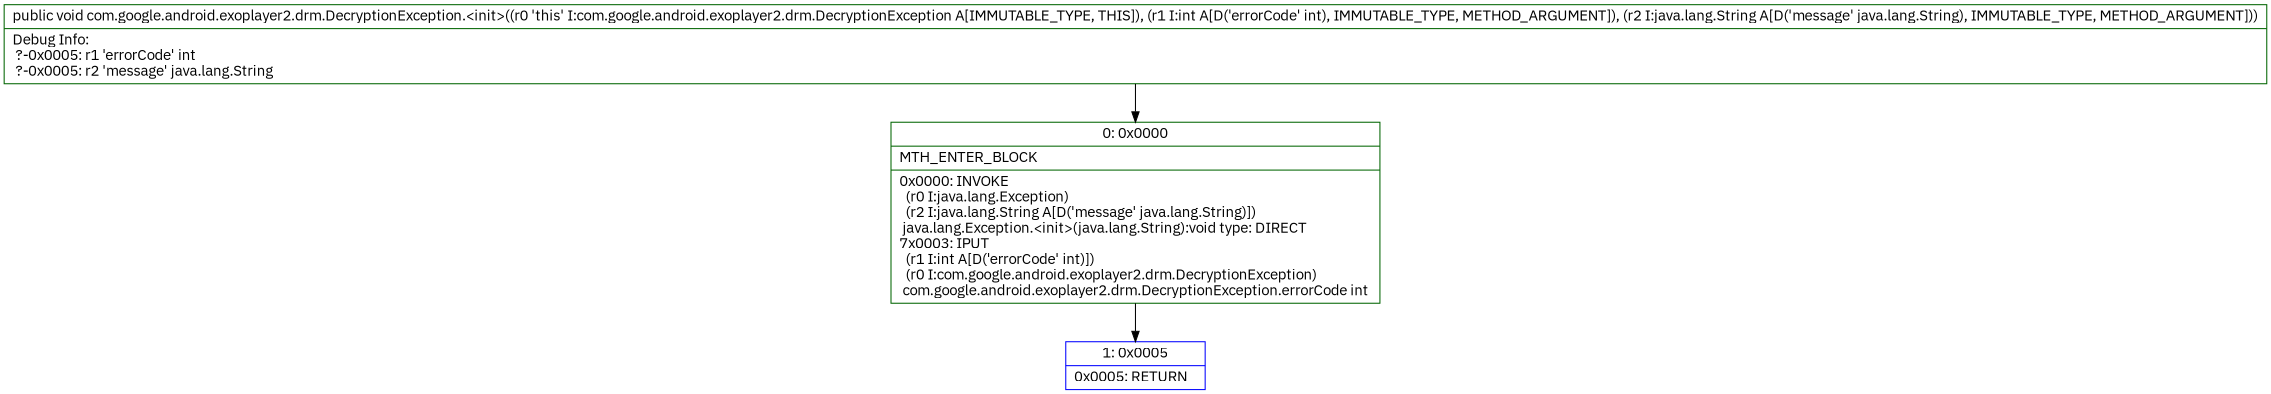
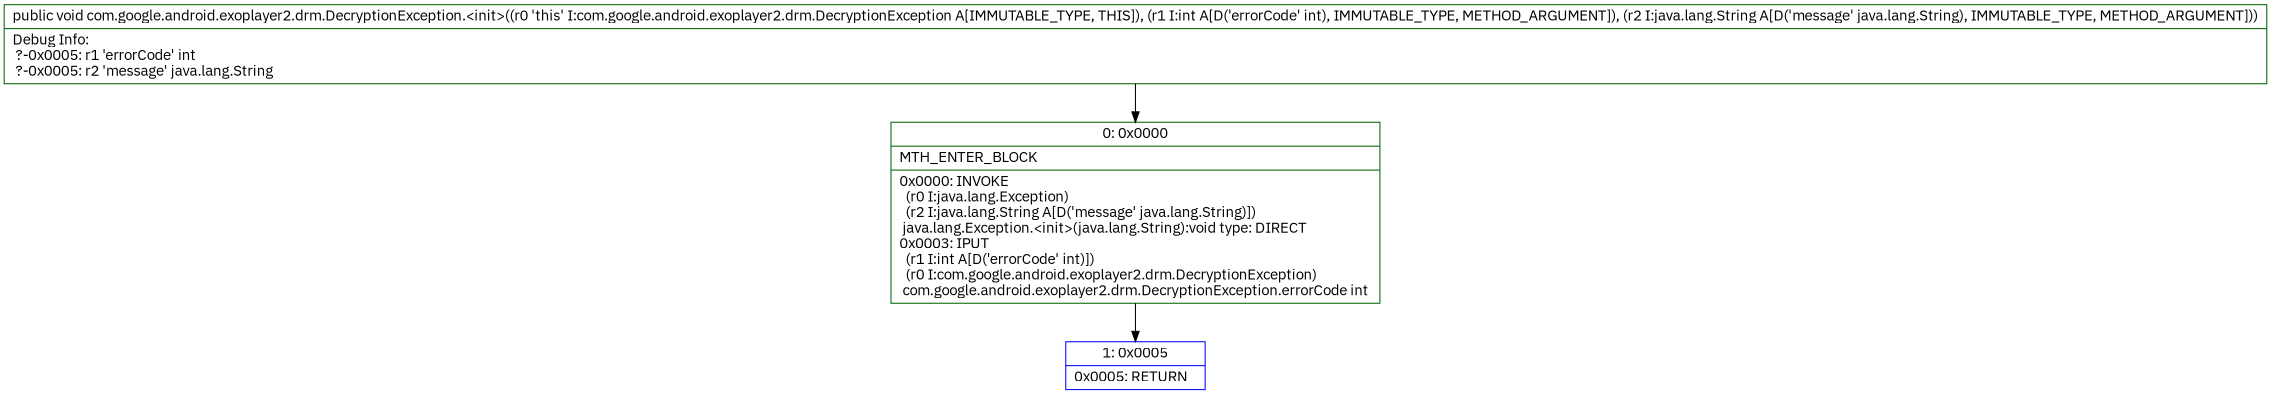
node "0: 0x0000": text "7x0003: IPUT" -> "0x0003: IPUT"
